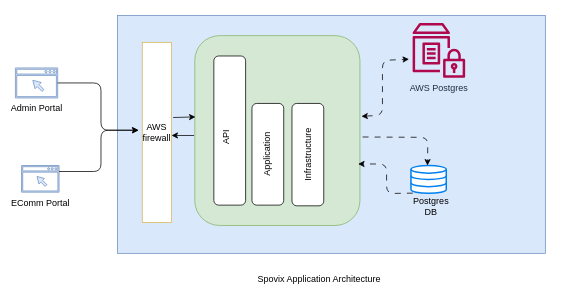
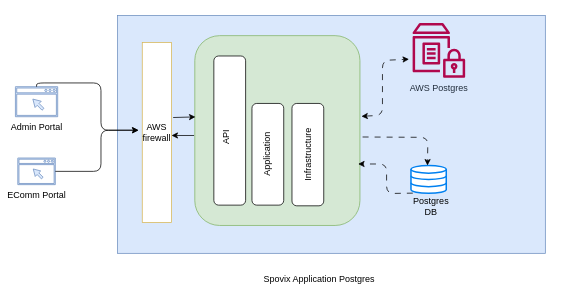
node "Admin Portal": moved (37, 83) -> (37, 102)
node "EComm Portal": moved (40, 179) -> (37, 171)
node "Spovix Application Architecture": label "Spovix Application Architecture" -> "Spovix Application Postgres"
